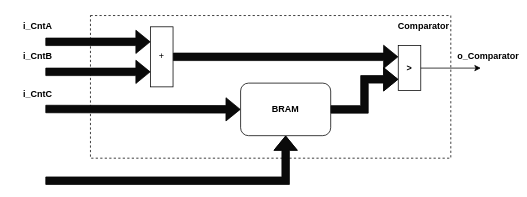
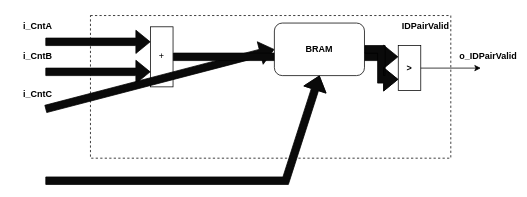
node "Comparator": label "Comparator" -> "IDPairValid"
node "o_Comparator": label "o_Comparator" -> "o_IDPairValid"
node "BRAM": moved (285, 109) -> (319, 49)
